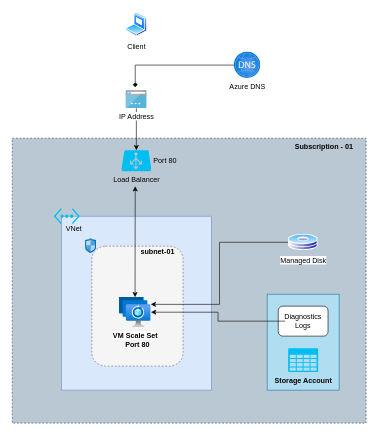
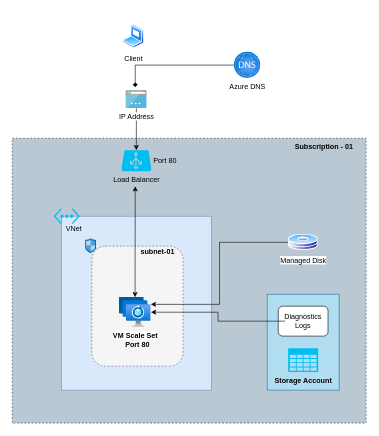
node "Client": moved (137, 24) -> (134, 36)
